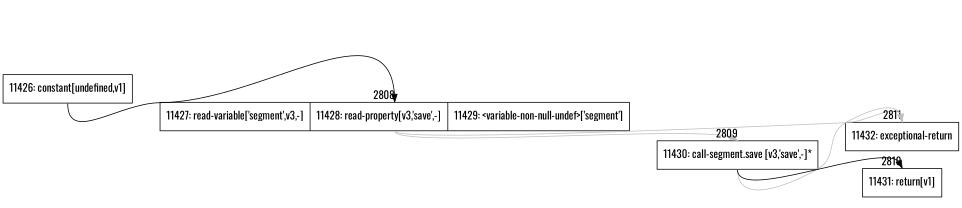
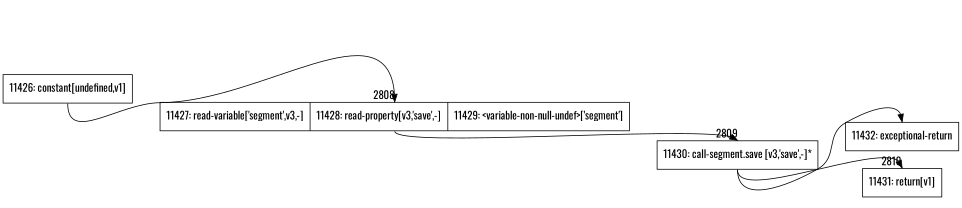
edge "11427: read-variable['segment',v3,-]" -> "11432: exceptional-return": removed
edge "11427: read-variable['segment',v3,-]" -> "11430: call-segment.save [v3,'save',-]*": color gray -> black
edge "11430: call-segment.save [v3,'save',-]*" -> "11432: exceptional-return": color gray -> black
